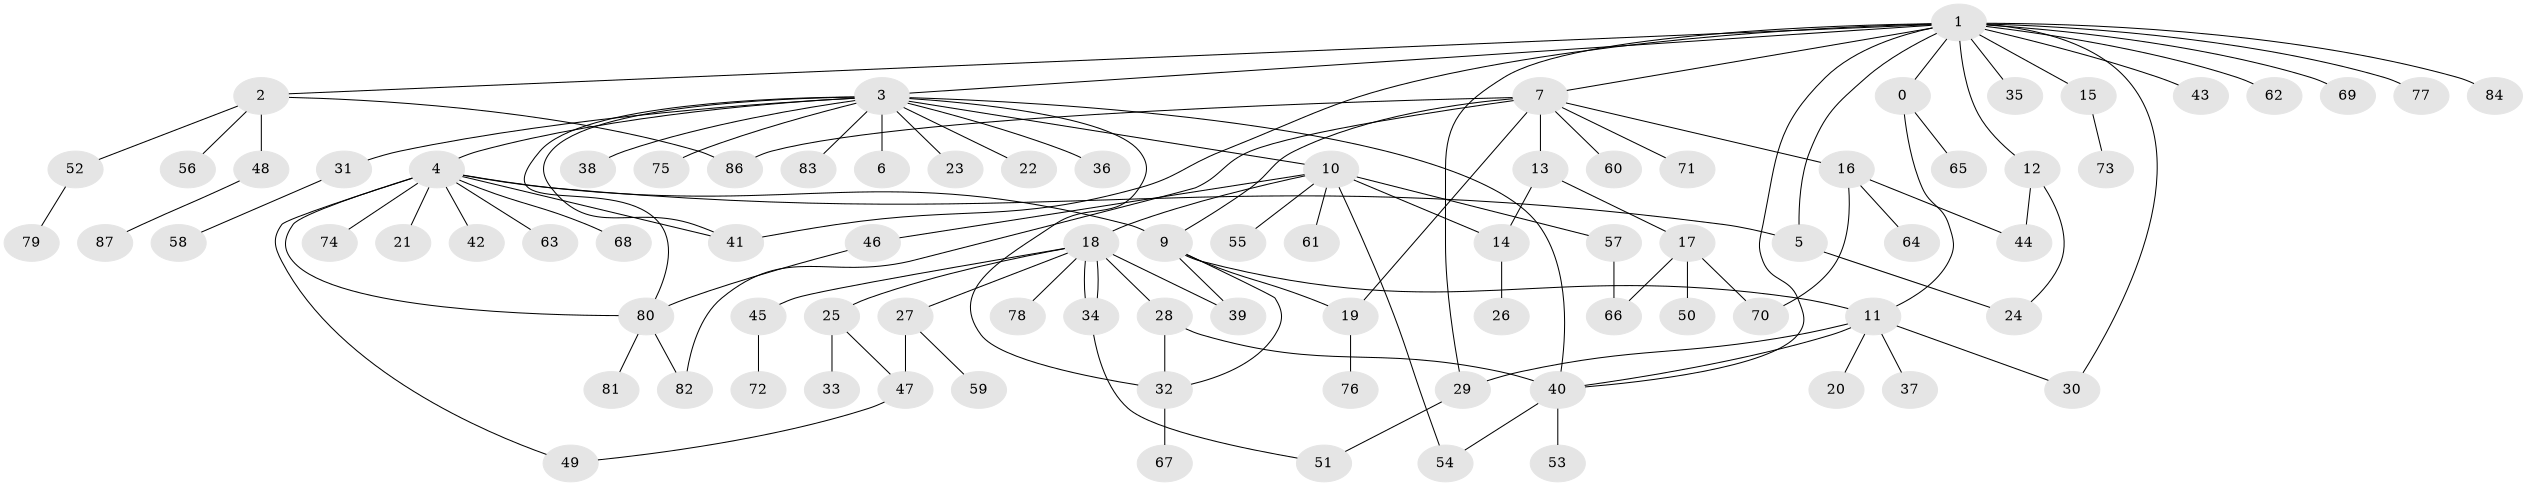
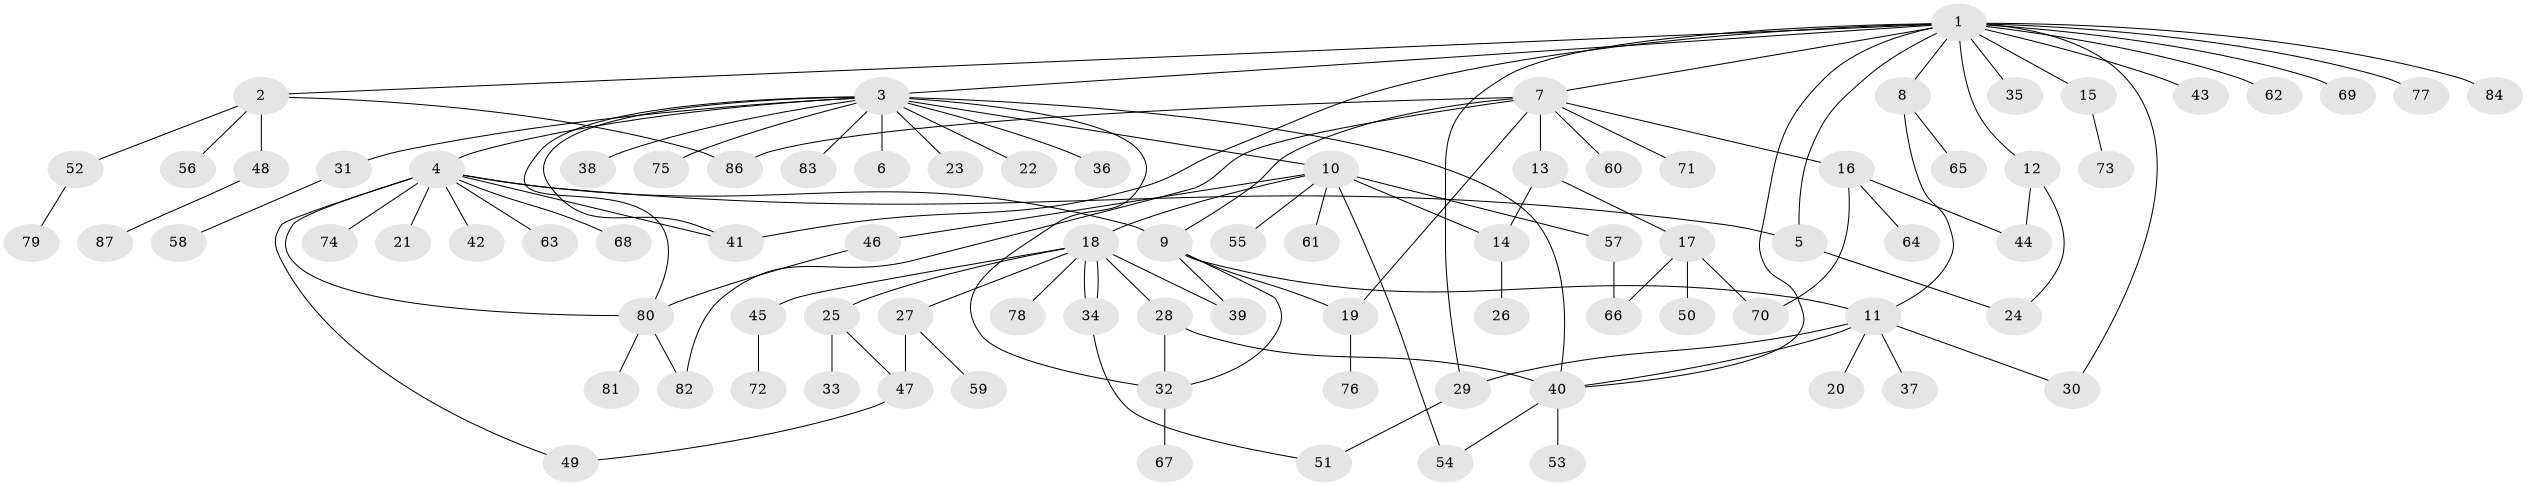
node "0": label "0" -> "8"
